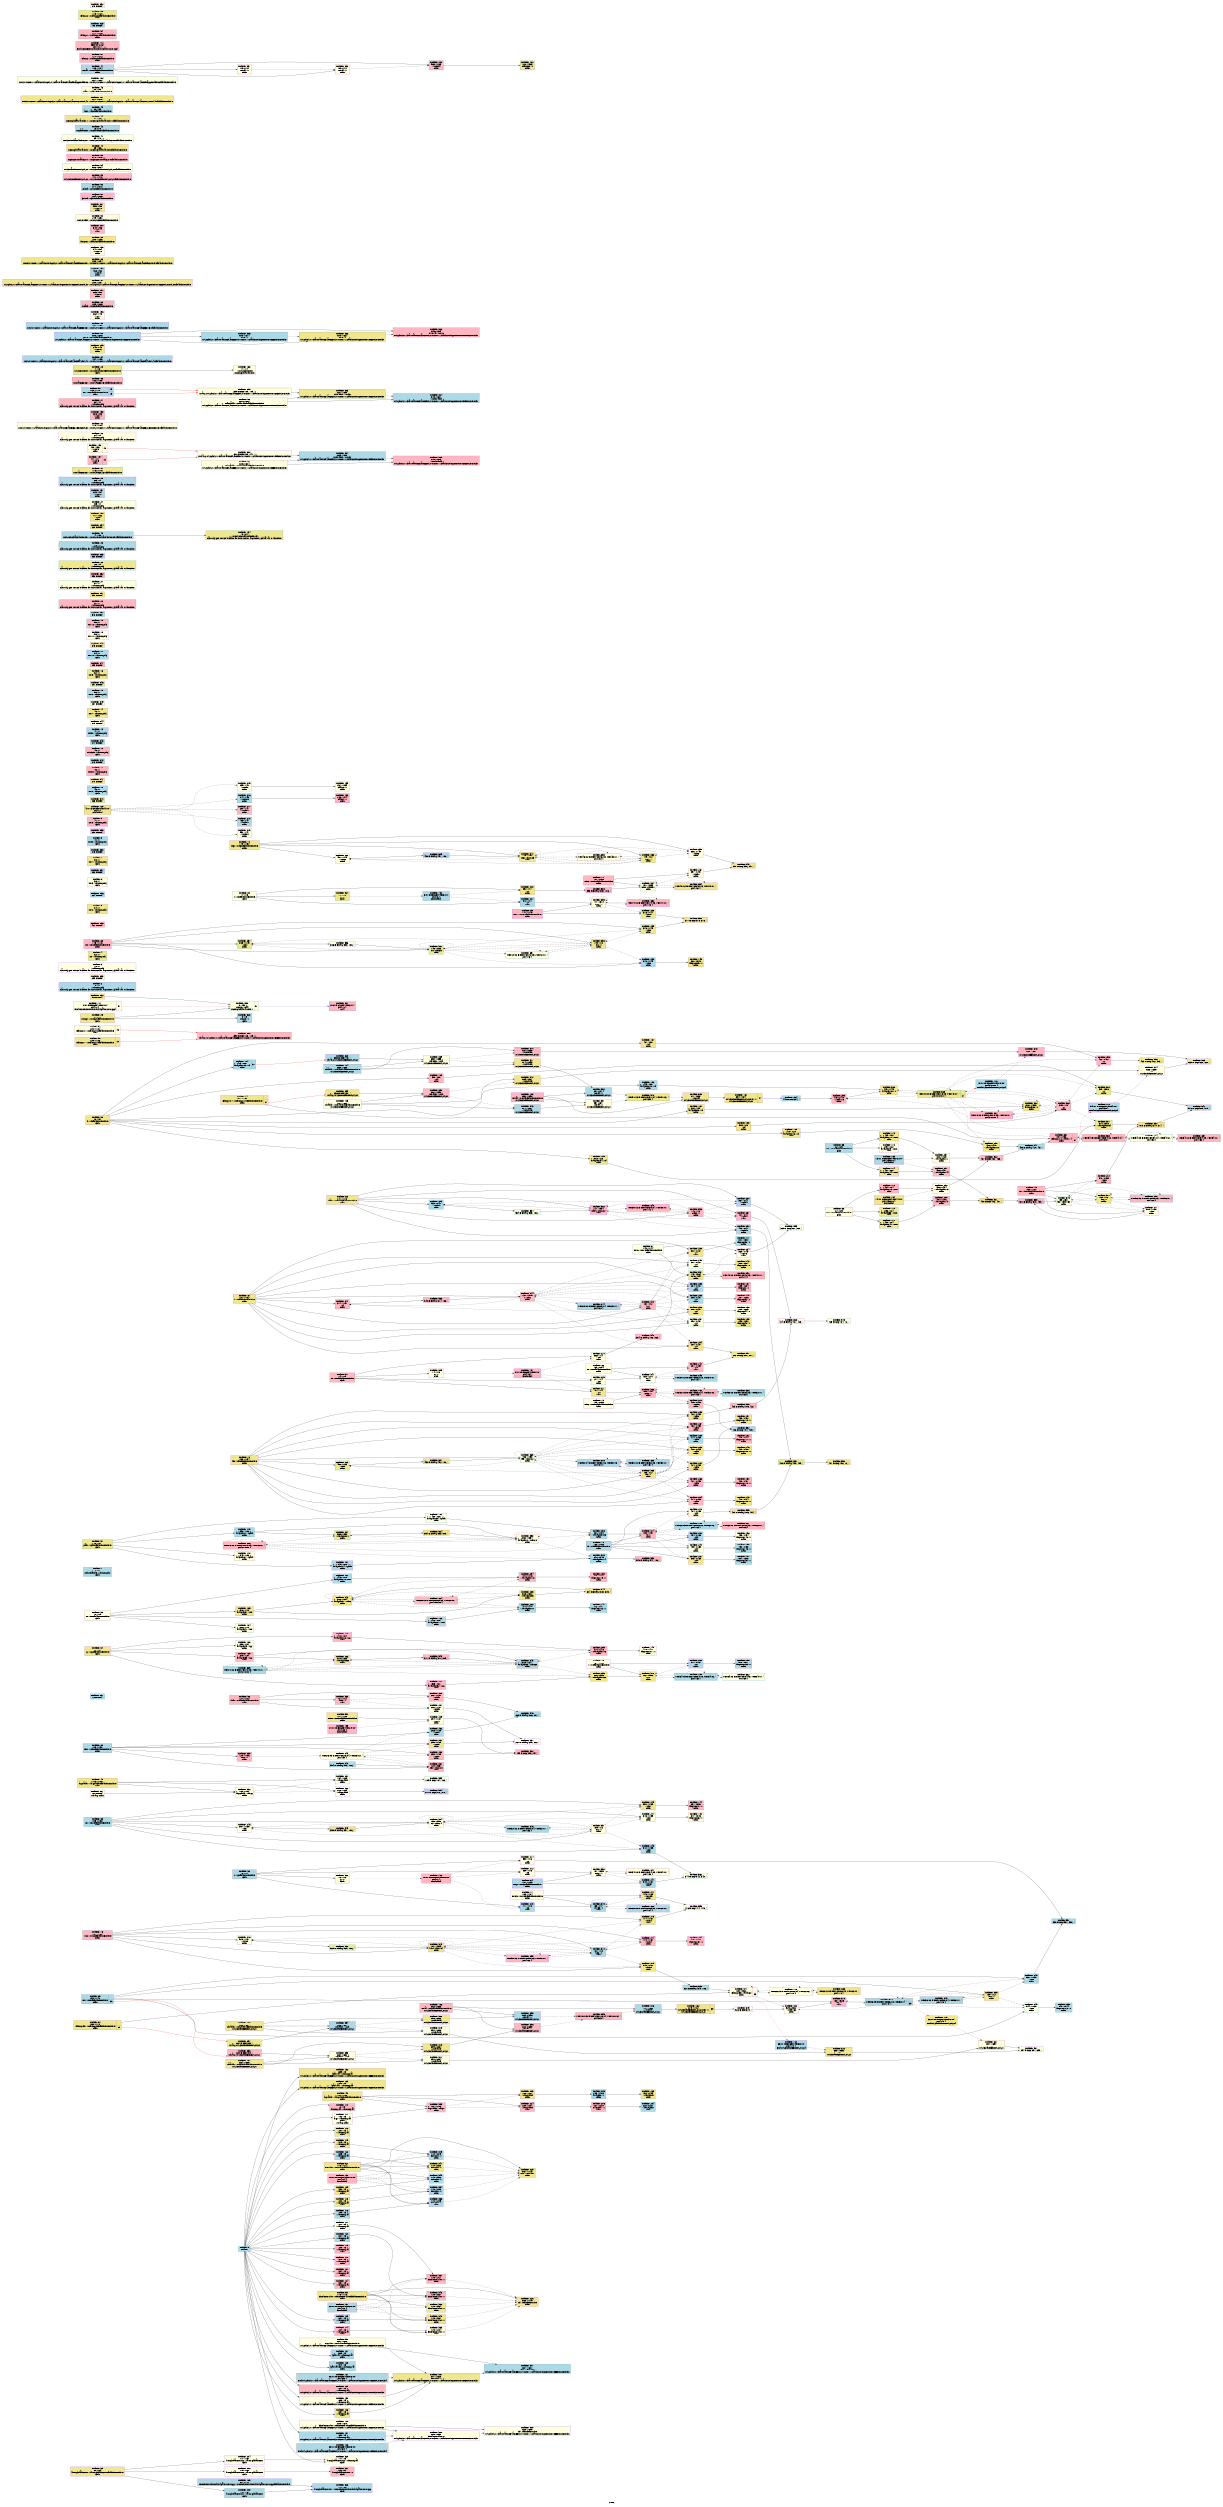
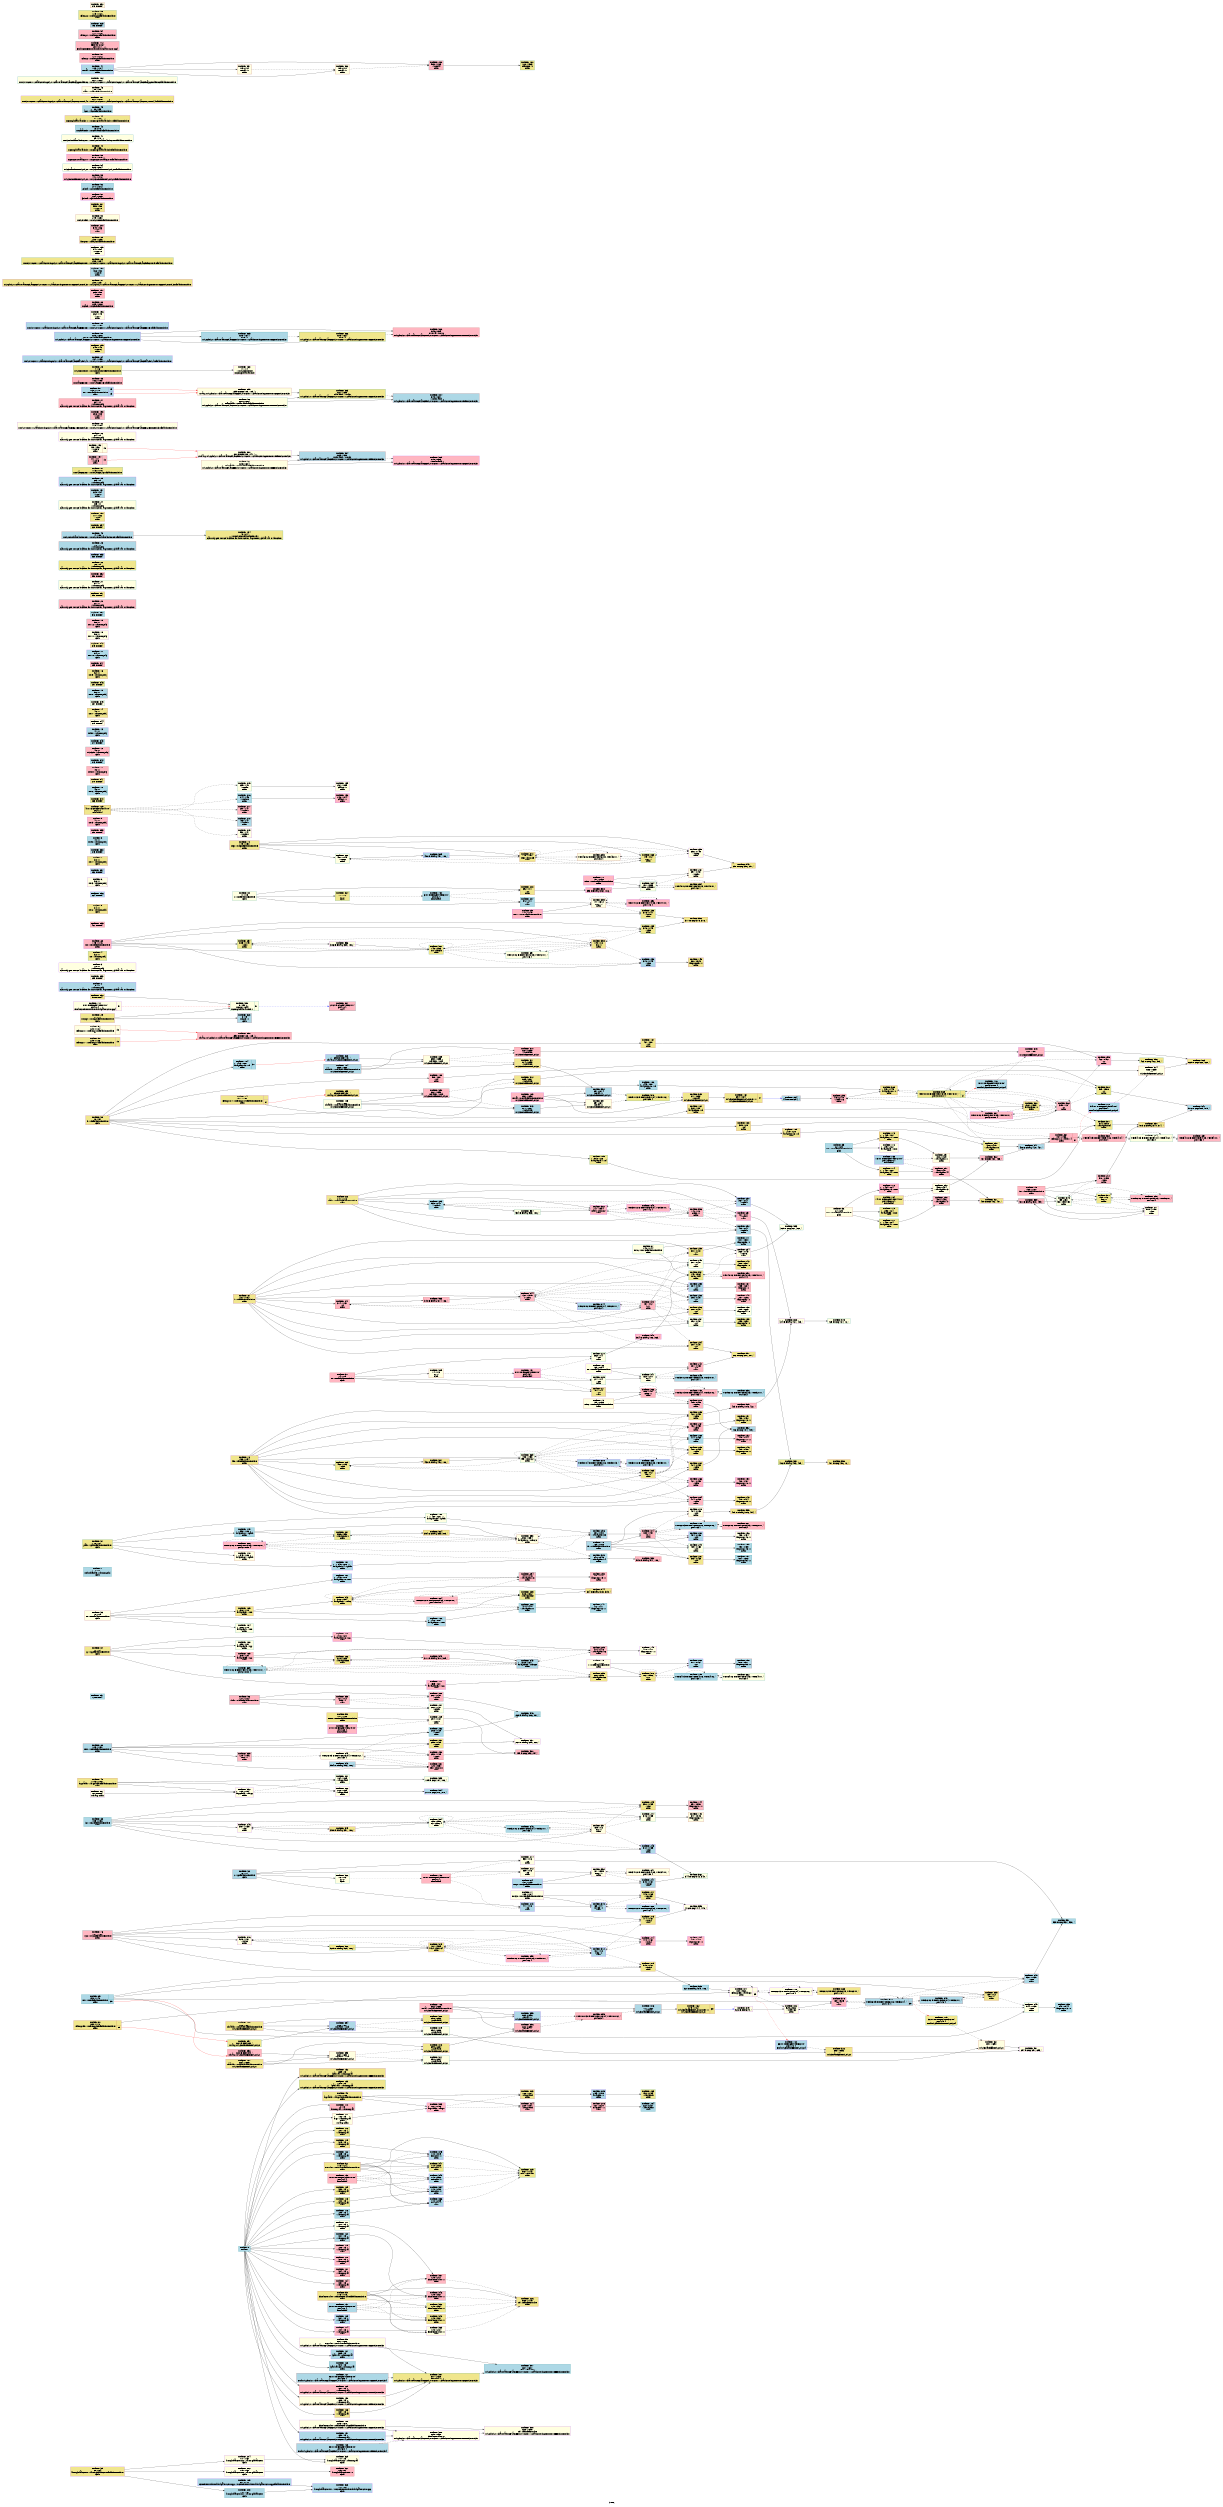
node "NodeID: 57": text "main" -> "ios"
